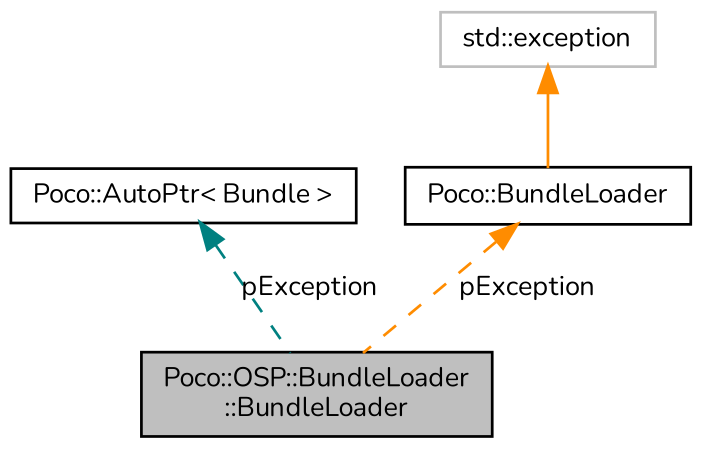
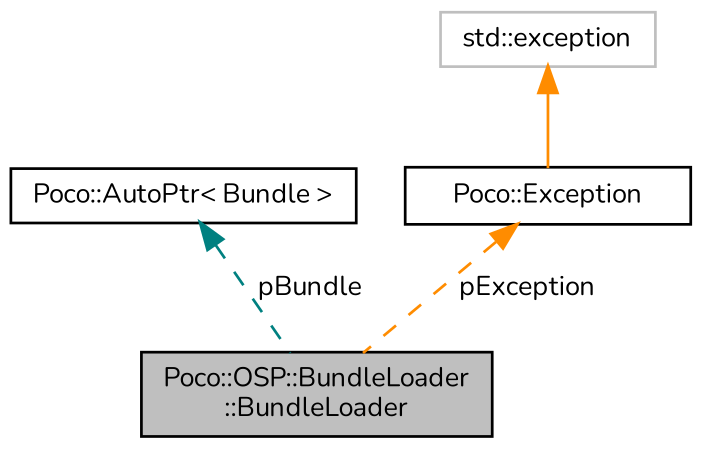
node "Poco::BundleLoader": label "Poco::BundleLoader" -> "Poco::Exception"
edge "Poco::OSP::BundleLoader ::BundleLoader" -> "Poco::AutoPtr< Bundle >": label " pException" -> " pBundle"
